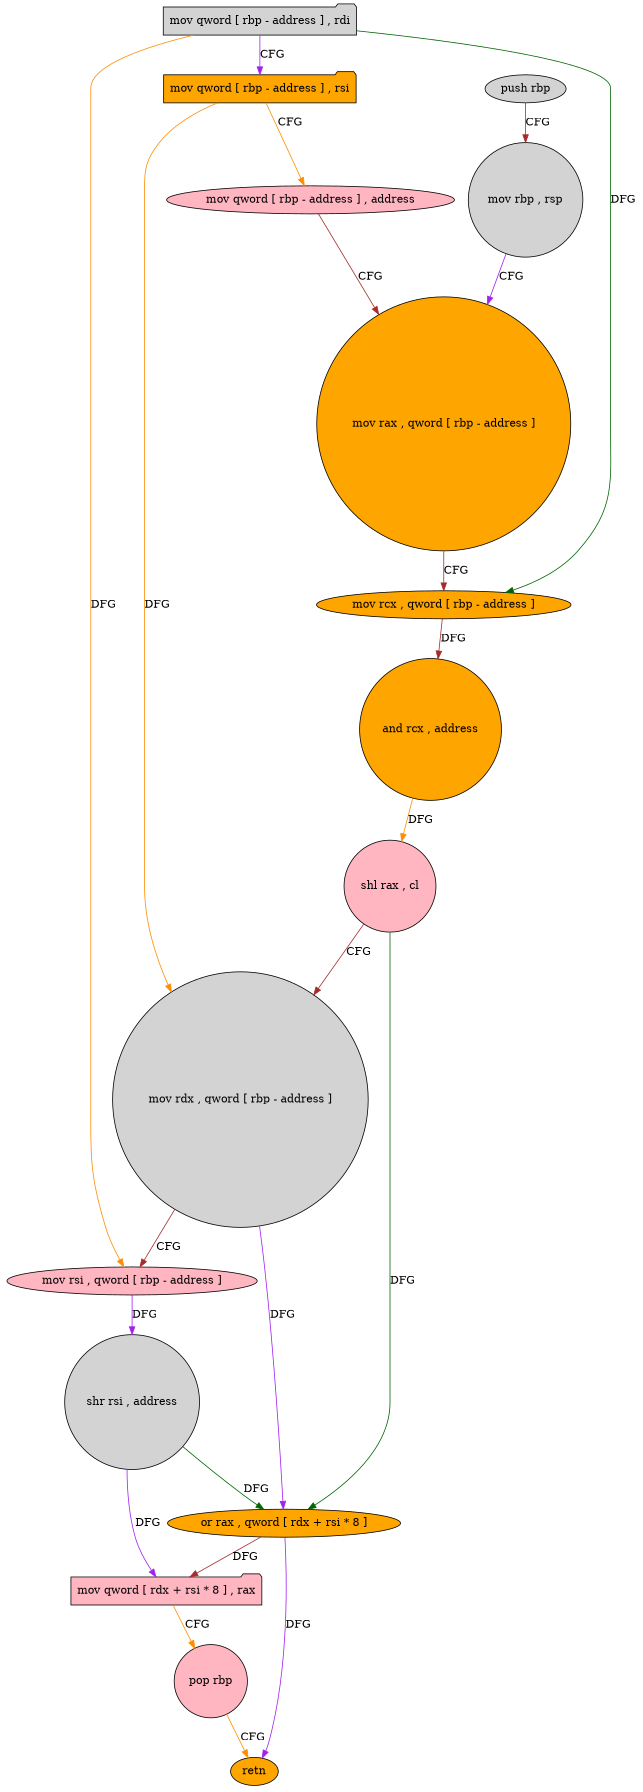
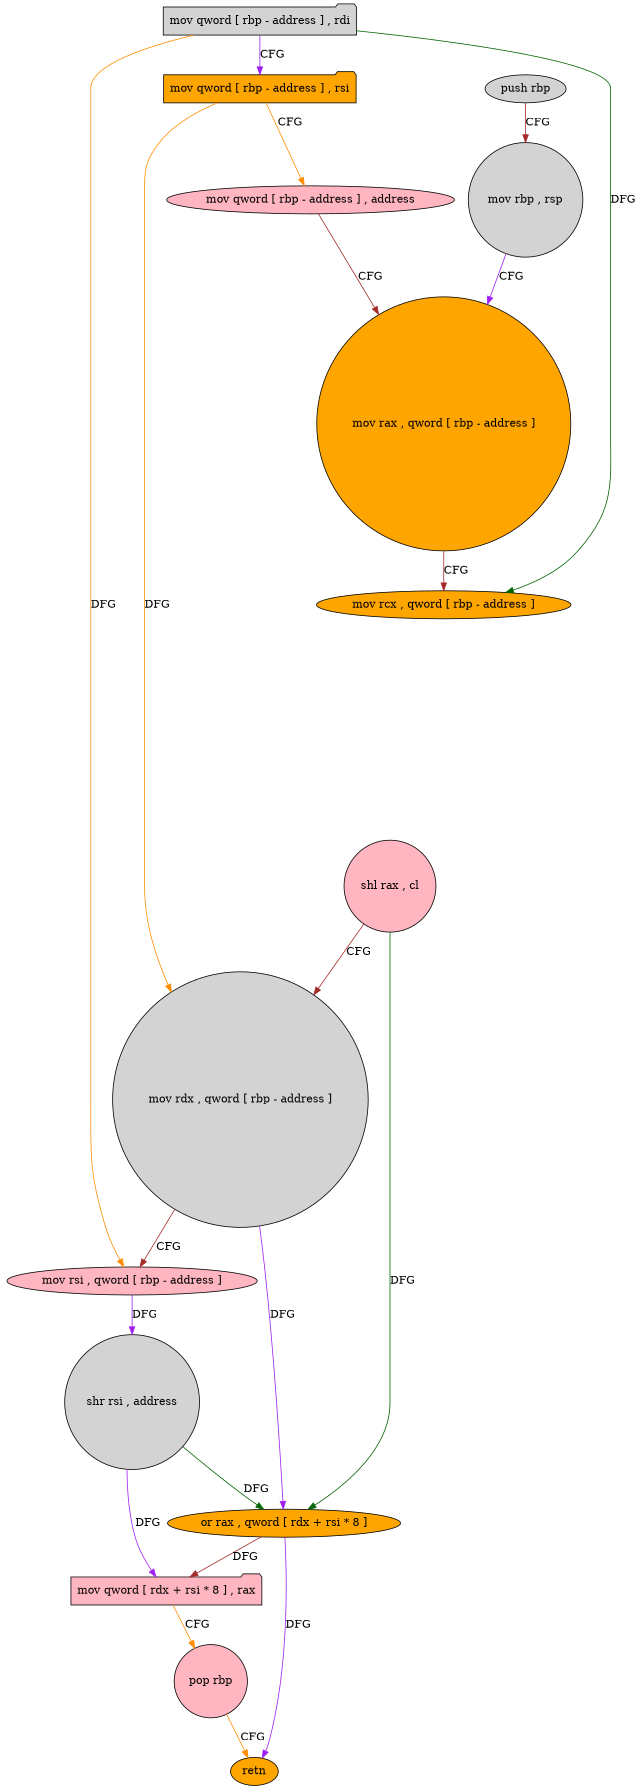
node "and rcx , address": removed
